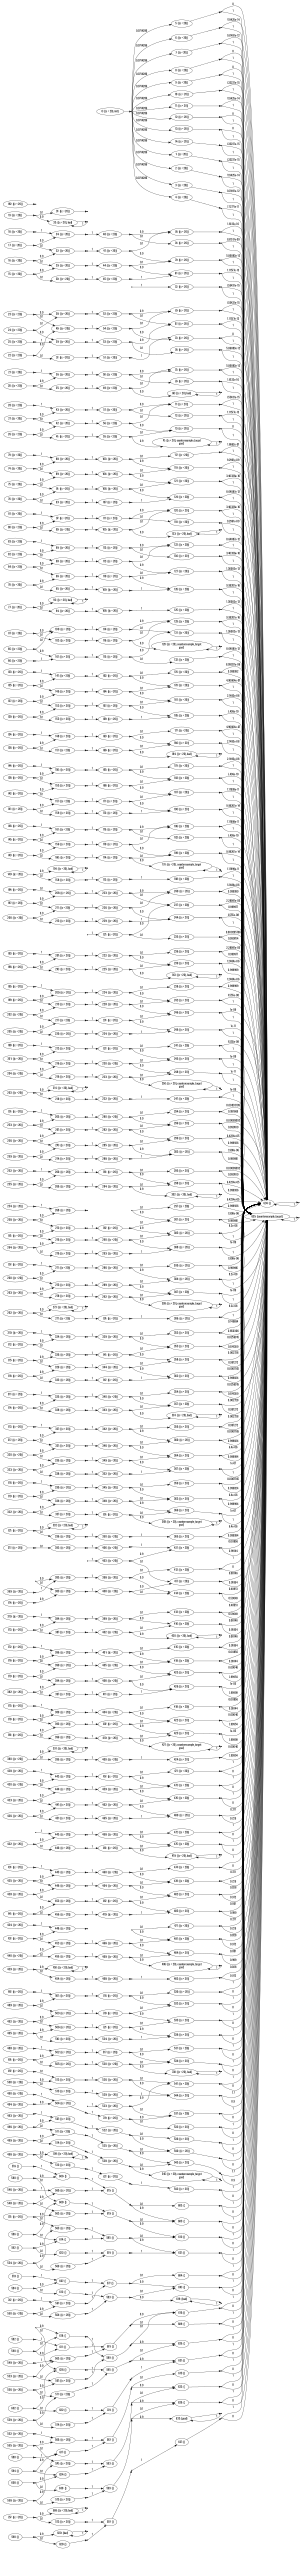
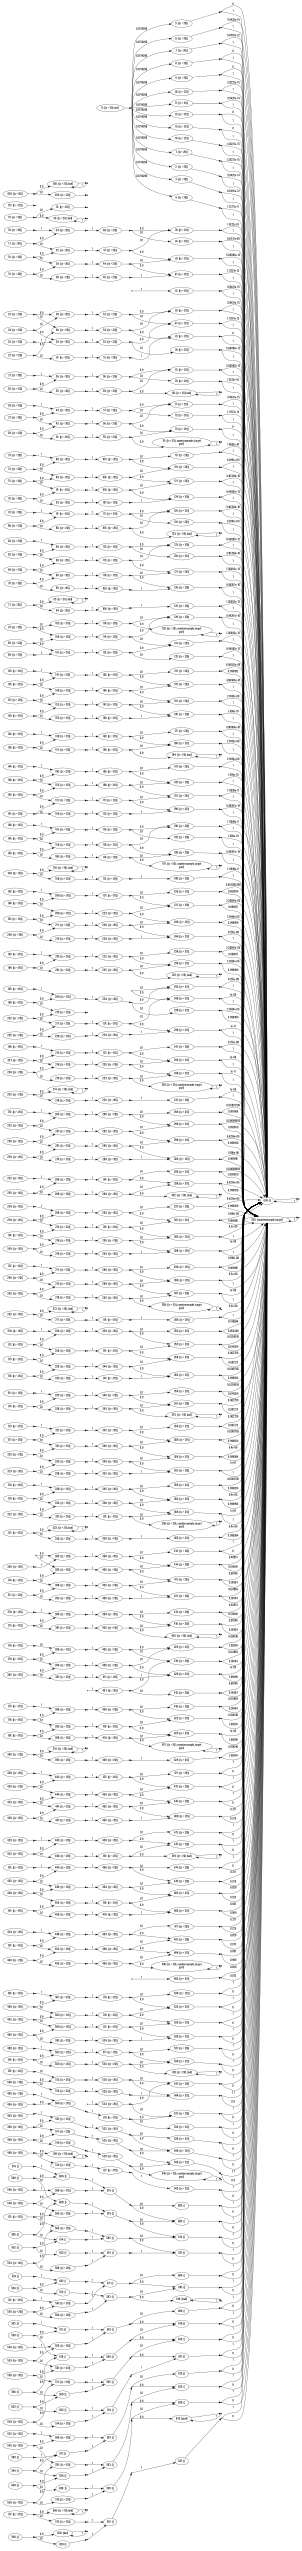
node "206: {(c < 20)}": added
node "228: {(c < 20)}": removed
node "283: {(c < 20)}": added
node "388: {(c < 20)}": added
node "386: {(c < 20)}": removed
node "429: {(c < 20)}": added
node "463: {(c < 20)}": added
node "468: {(c < 20)}": removed
node "596: {}": added
